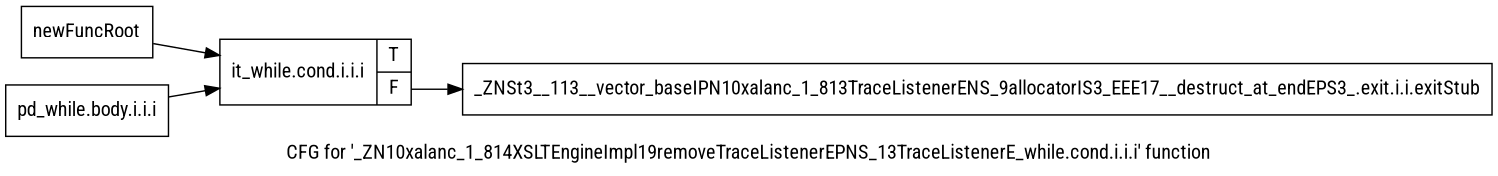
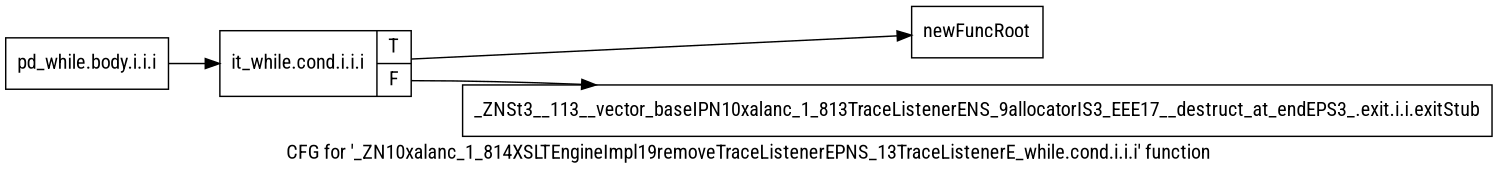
edge "newFuncRoot" -> "it_while.cond.i.i.i": reversed
